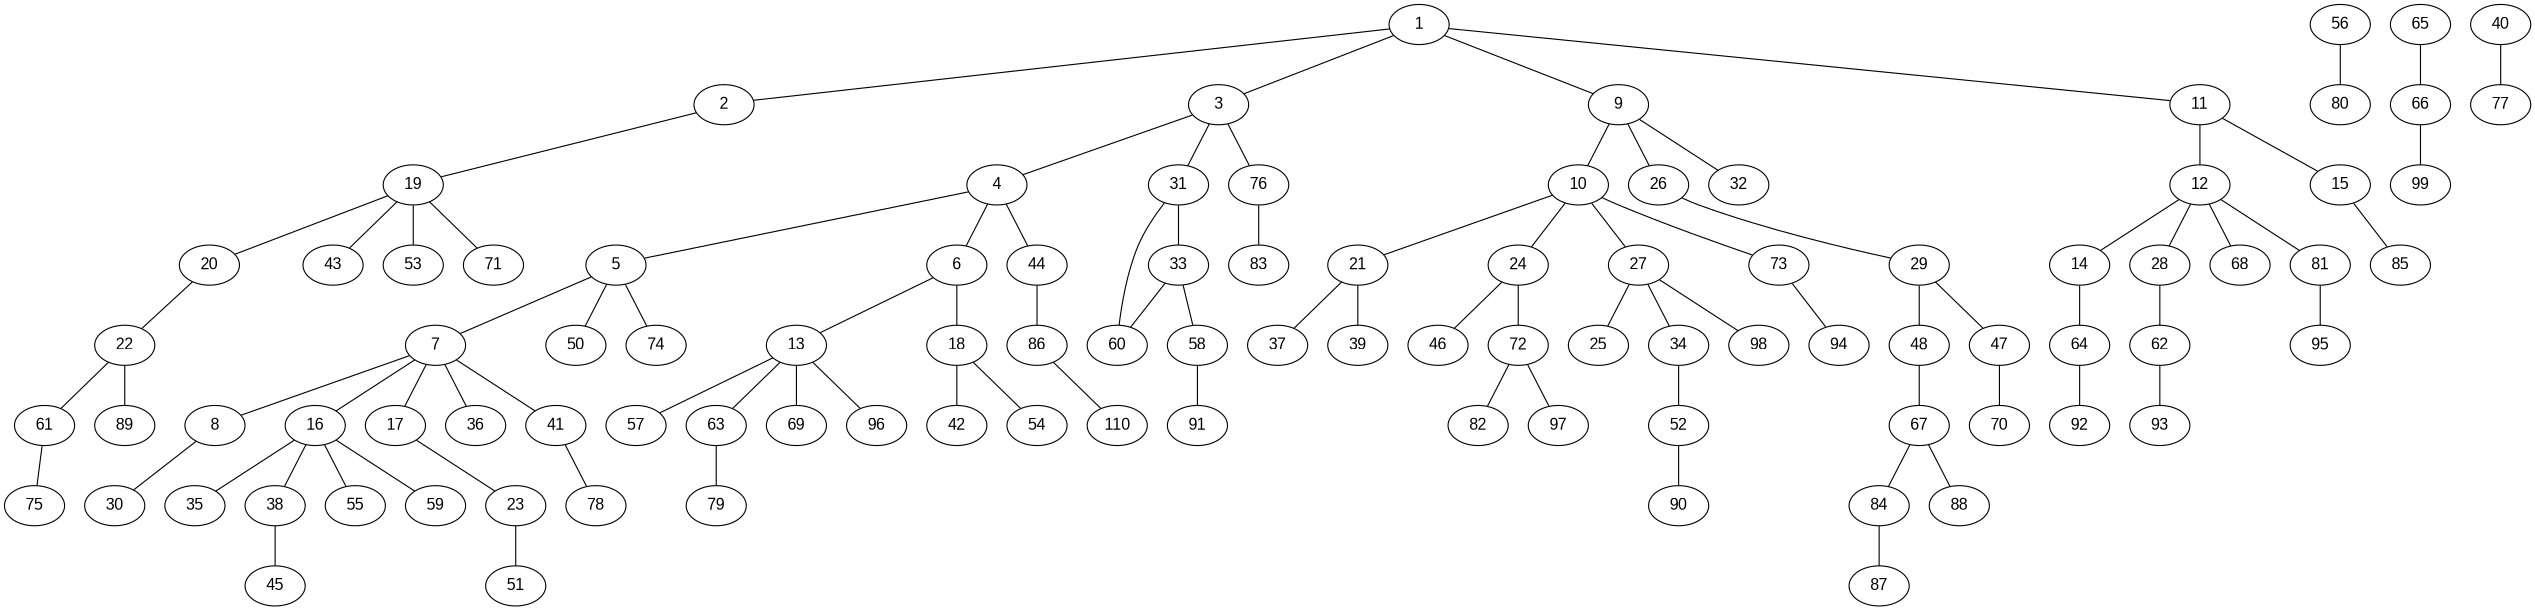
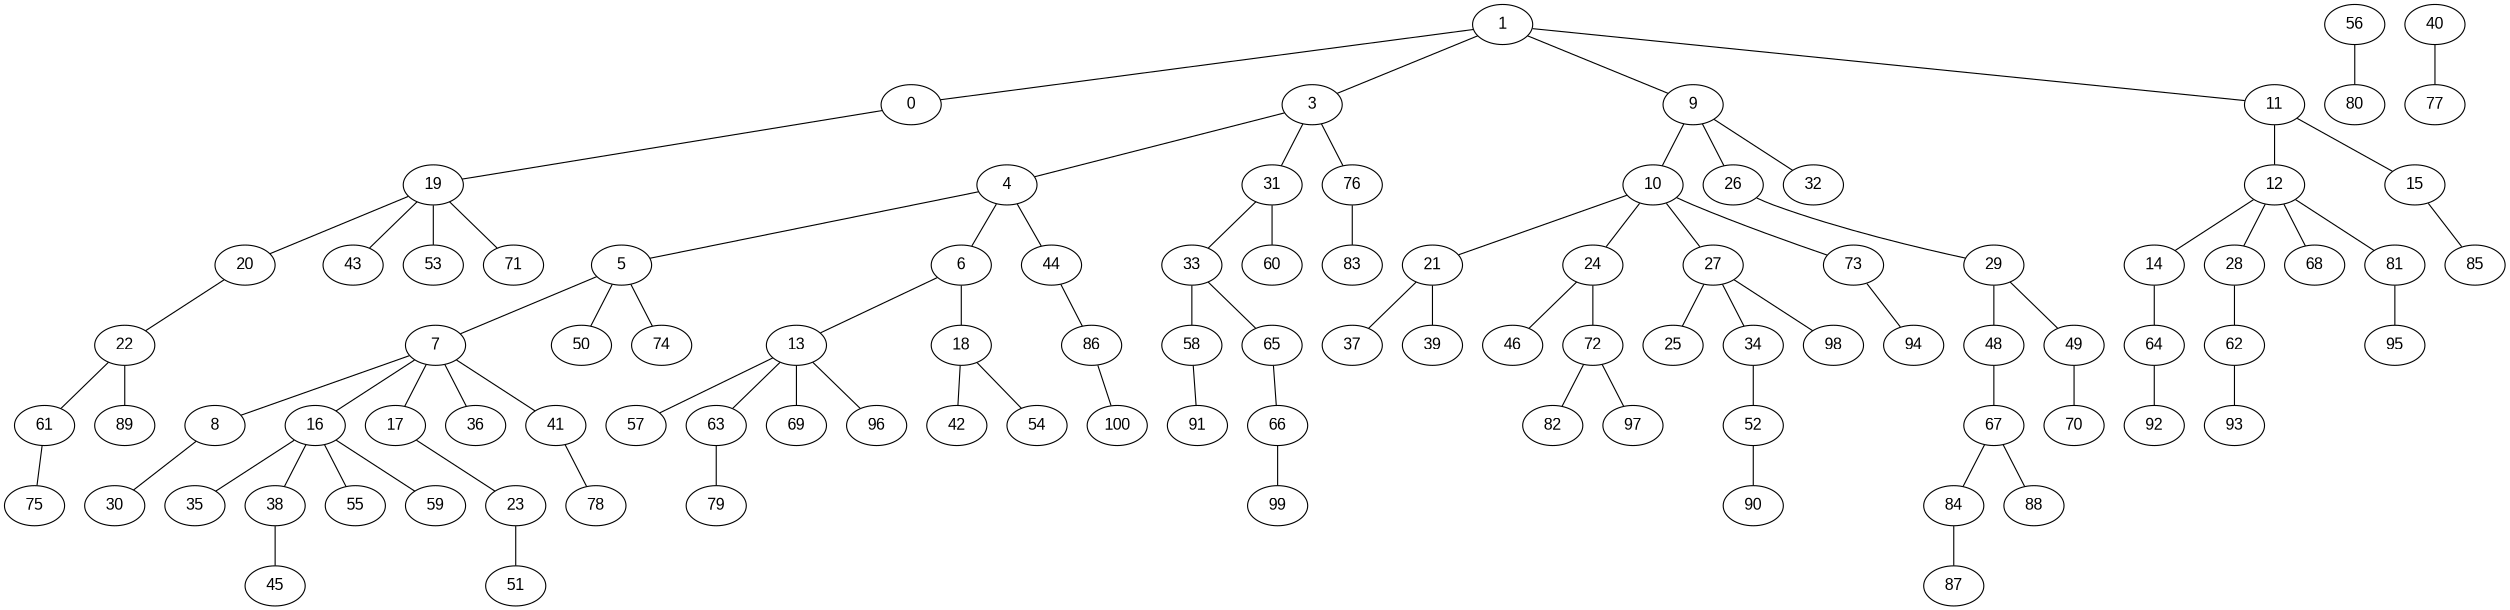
node "2": label "2" -> "0"
edge "33" -- "60": now "33" -- "65"
node "47": label "47" -> "49"
node "110": label "110" -> "100"
